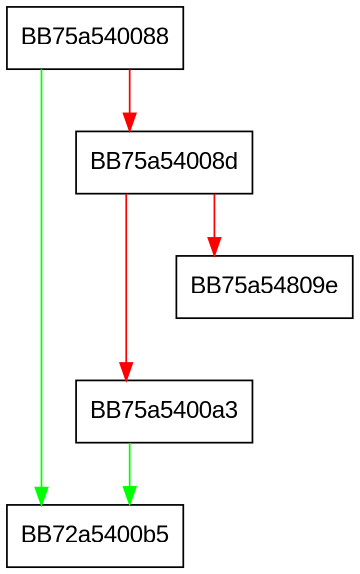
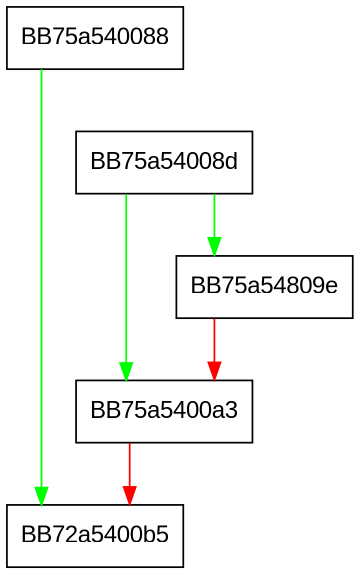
edge "BB75a540088" -> "BB75a54008d": removed
edge "BB75a54008d" -> "BB75a54809e": color red -> green
edge "BB75a54008d" -> "BB75a5400a3": color red -> green
edge "BB75a54809e" -> "BB75a5400a3": added
edge "BB75a5400a3" -> "BB72a5400b5": color green -> red
